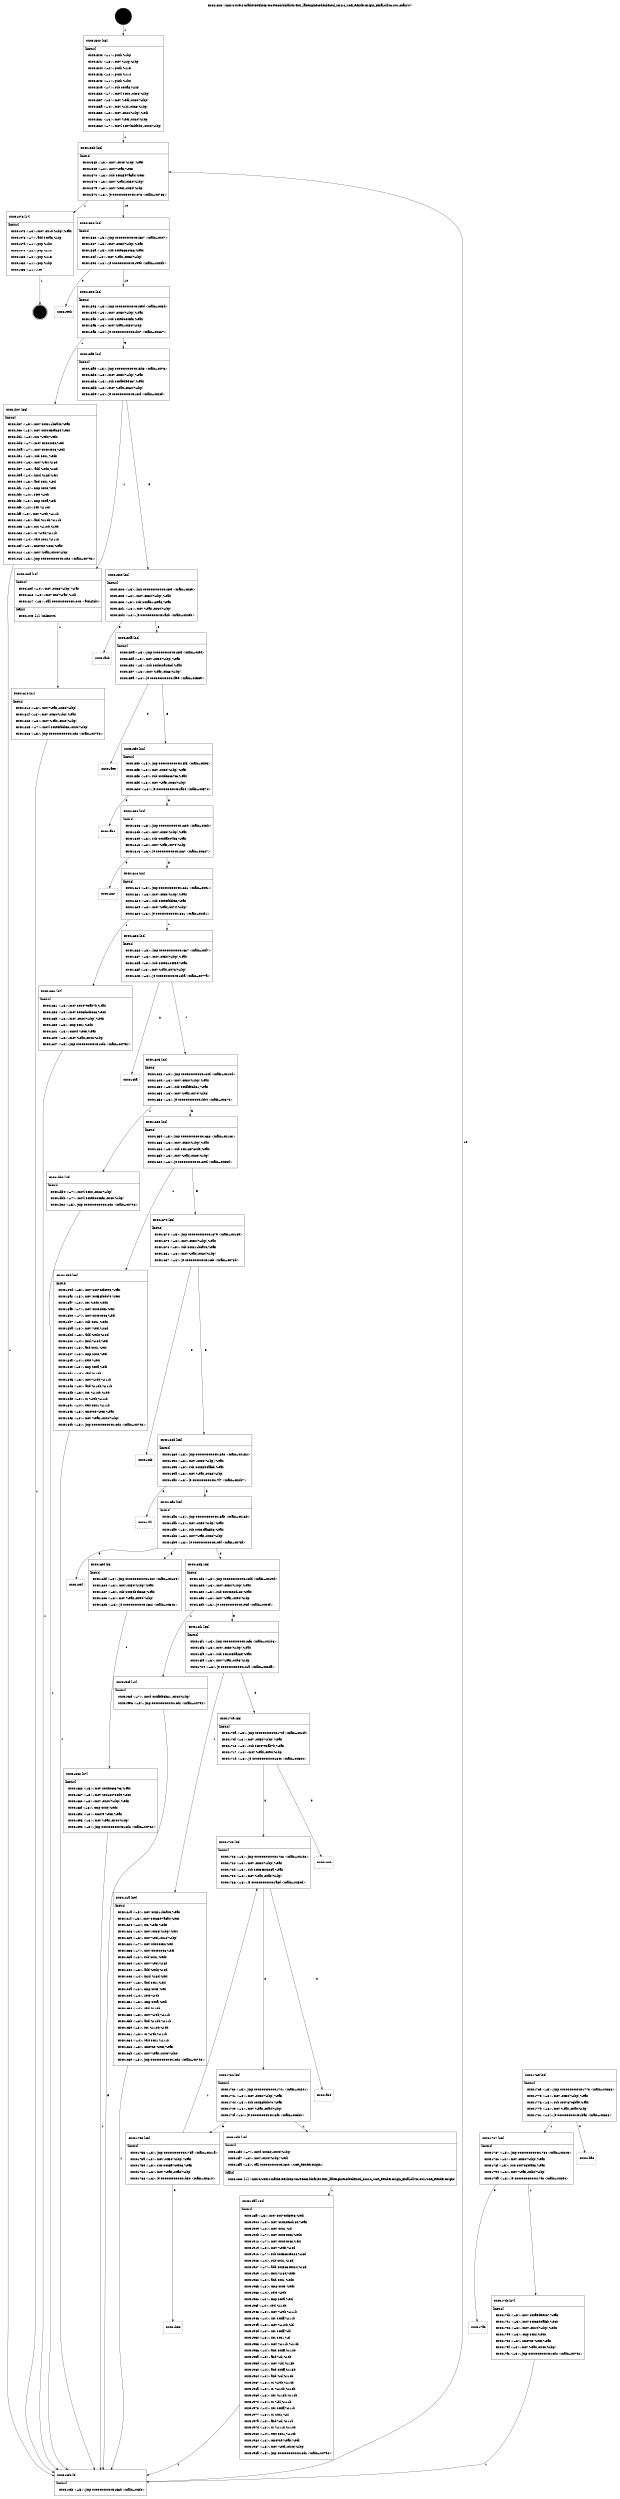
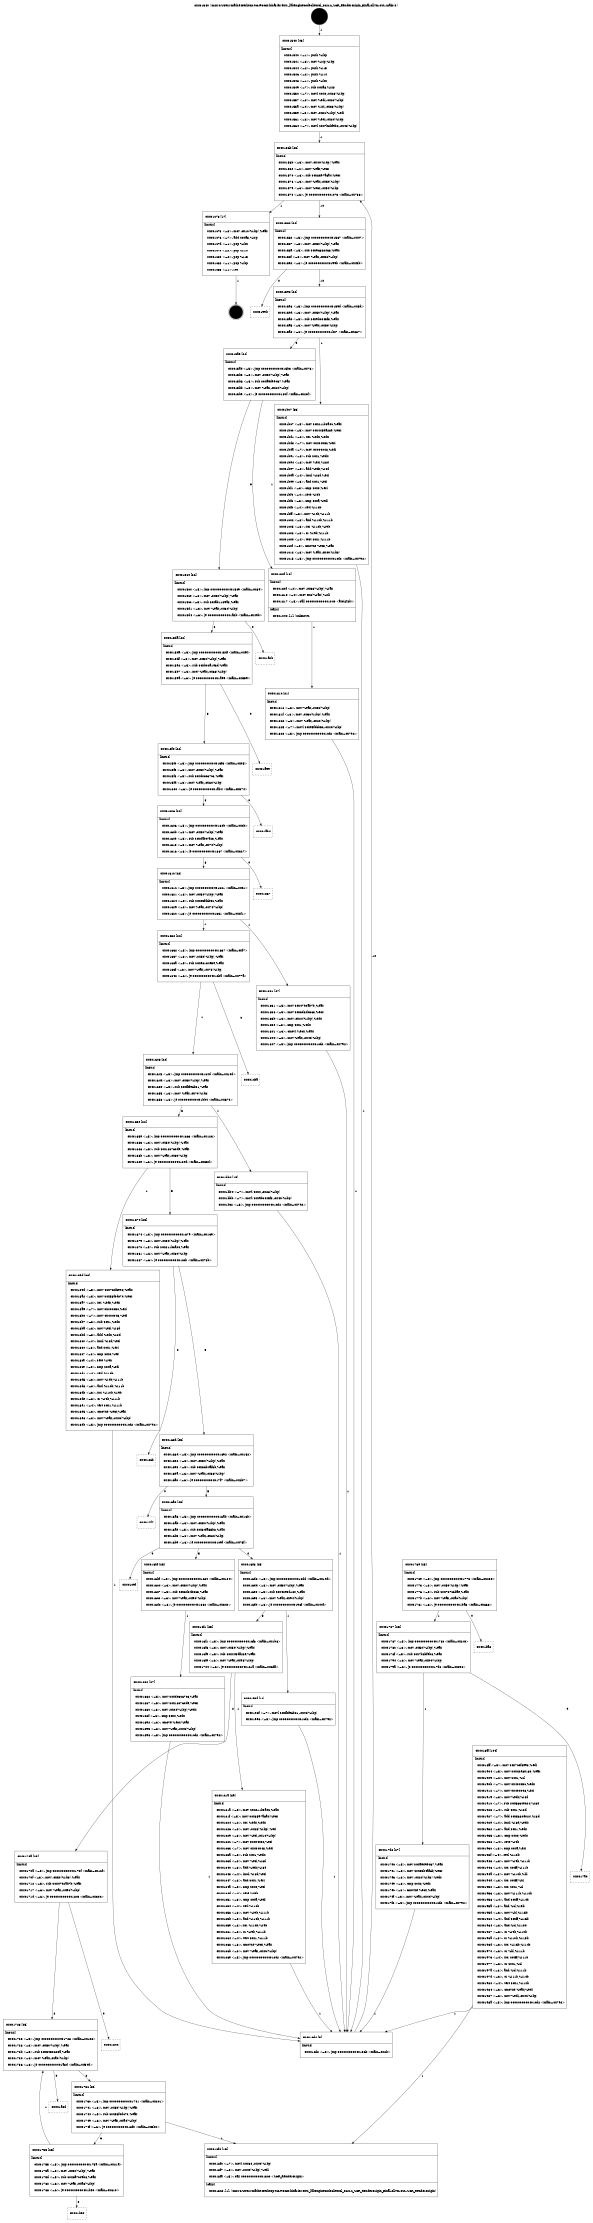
edge "0x40198f [12]" -> "0x401cd2 [5]": label " 5" -> " 1"
edge "0x4018f0 [15]" -> "0x4018ff [144]": reversed
